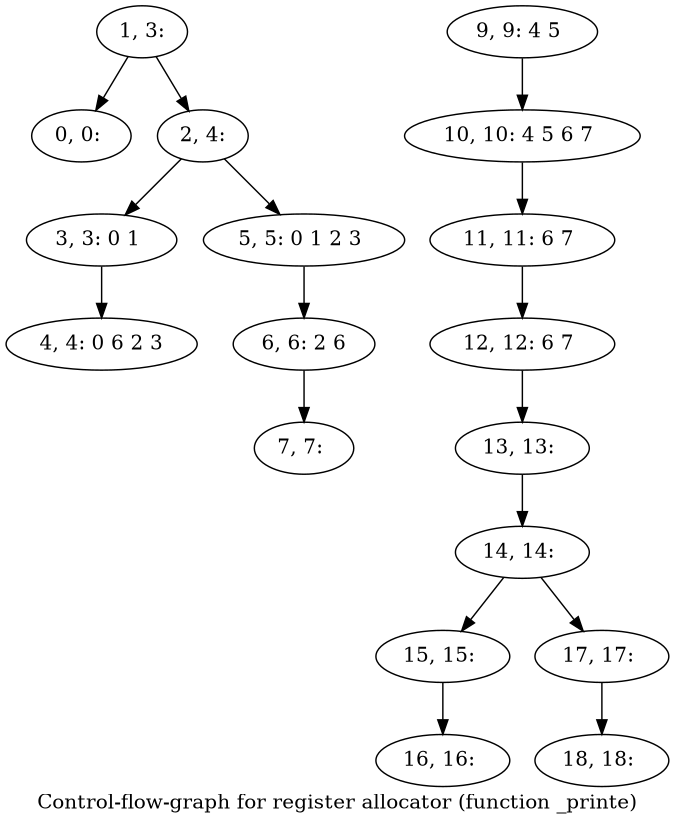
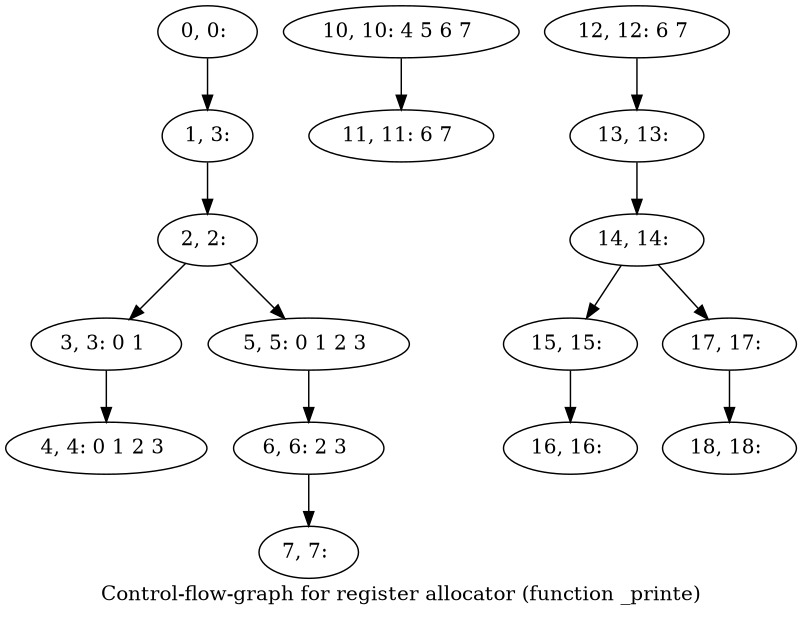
node "9, 9: 4 5": removed
edge "1, 3:" -> "0, 0:": reversed
node "2, 4:": label "2, 4:" -> "2, 2:"
edge "11, 11: 6 7" -> "12, 12: 6 7": removed
node "4, 4: 0 6 2 3": label "4, 4: 0 6 2 3" -> "4, 4: 0 1 2 3"
node "6, 6: 2 6": label "6, 6: 2 6" -> "6, 6: 2 3"
